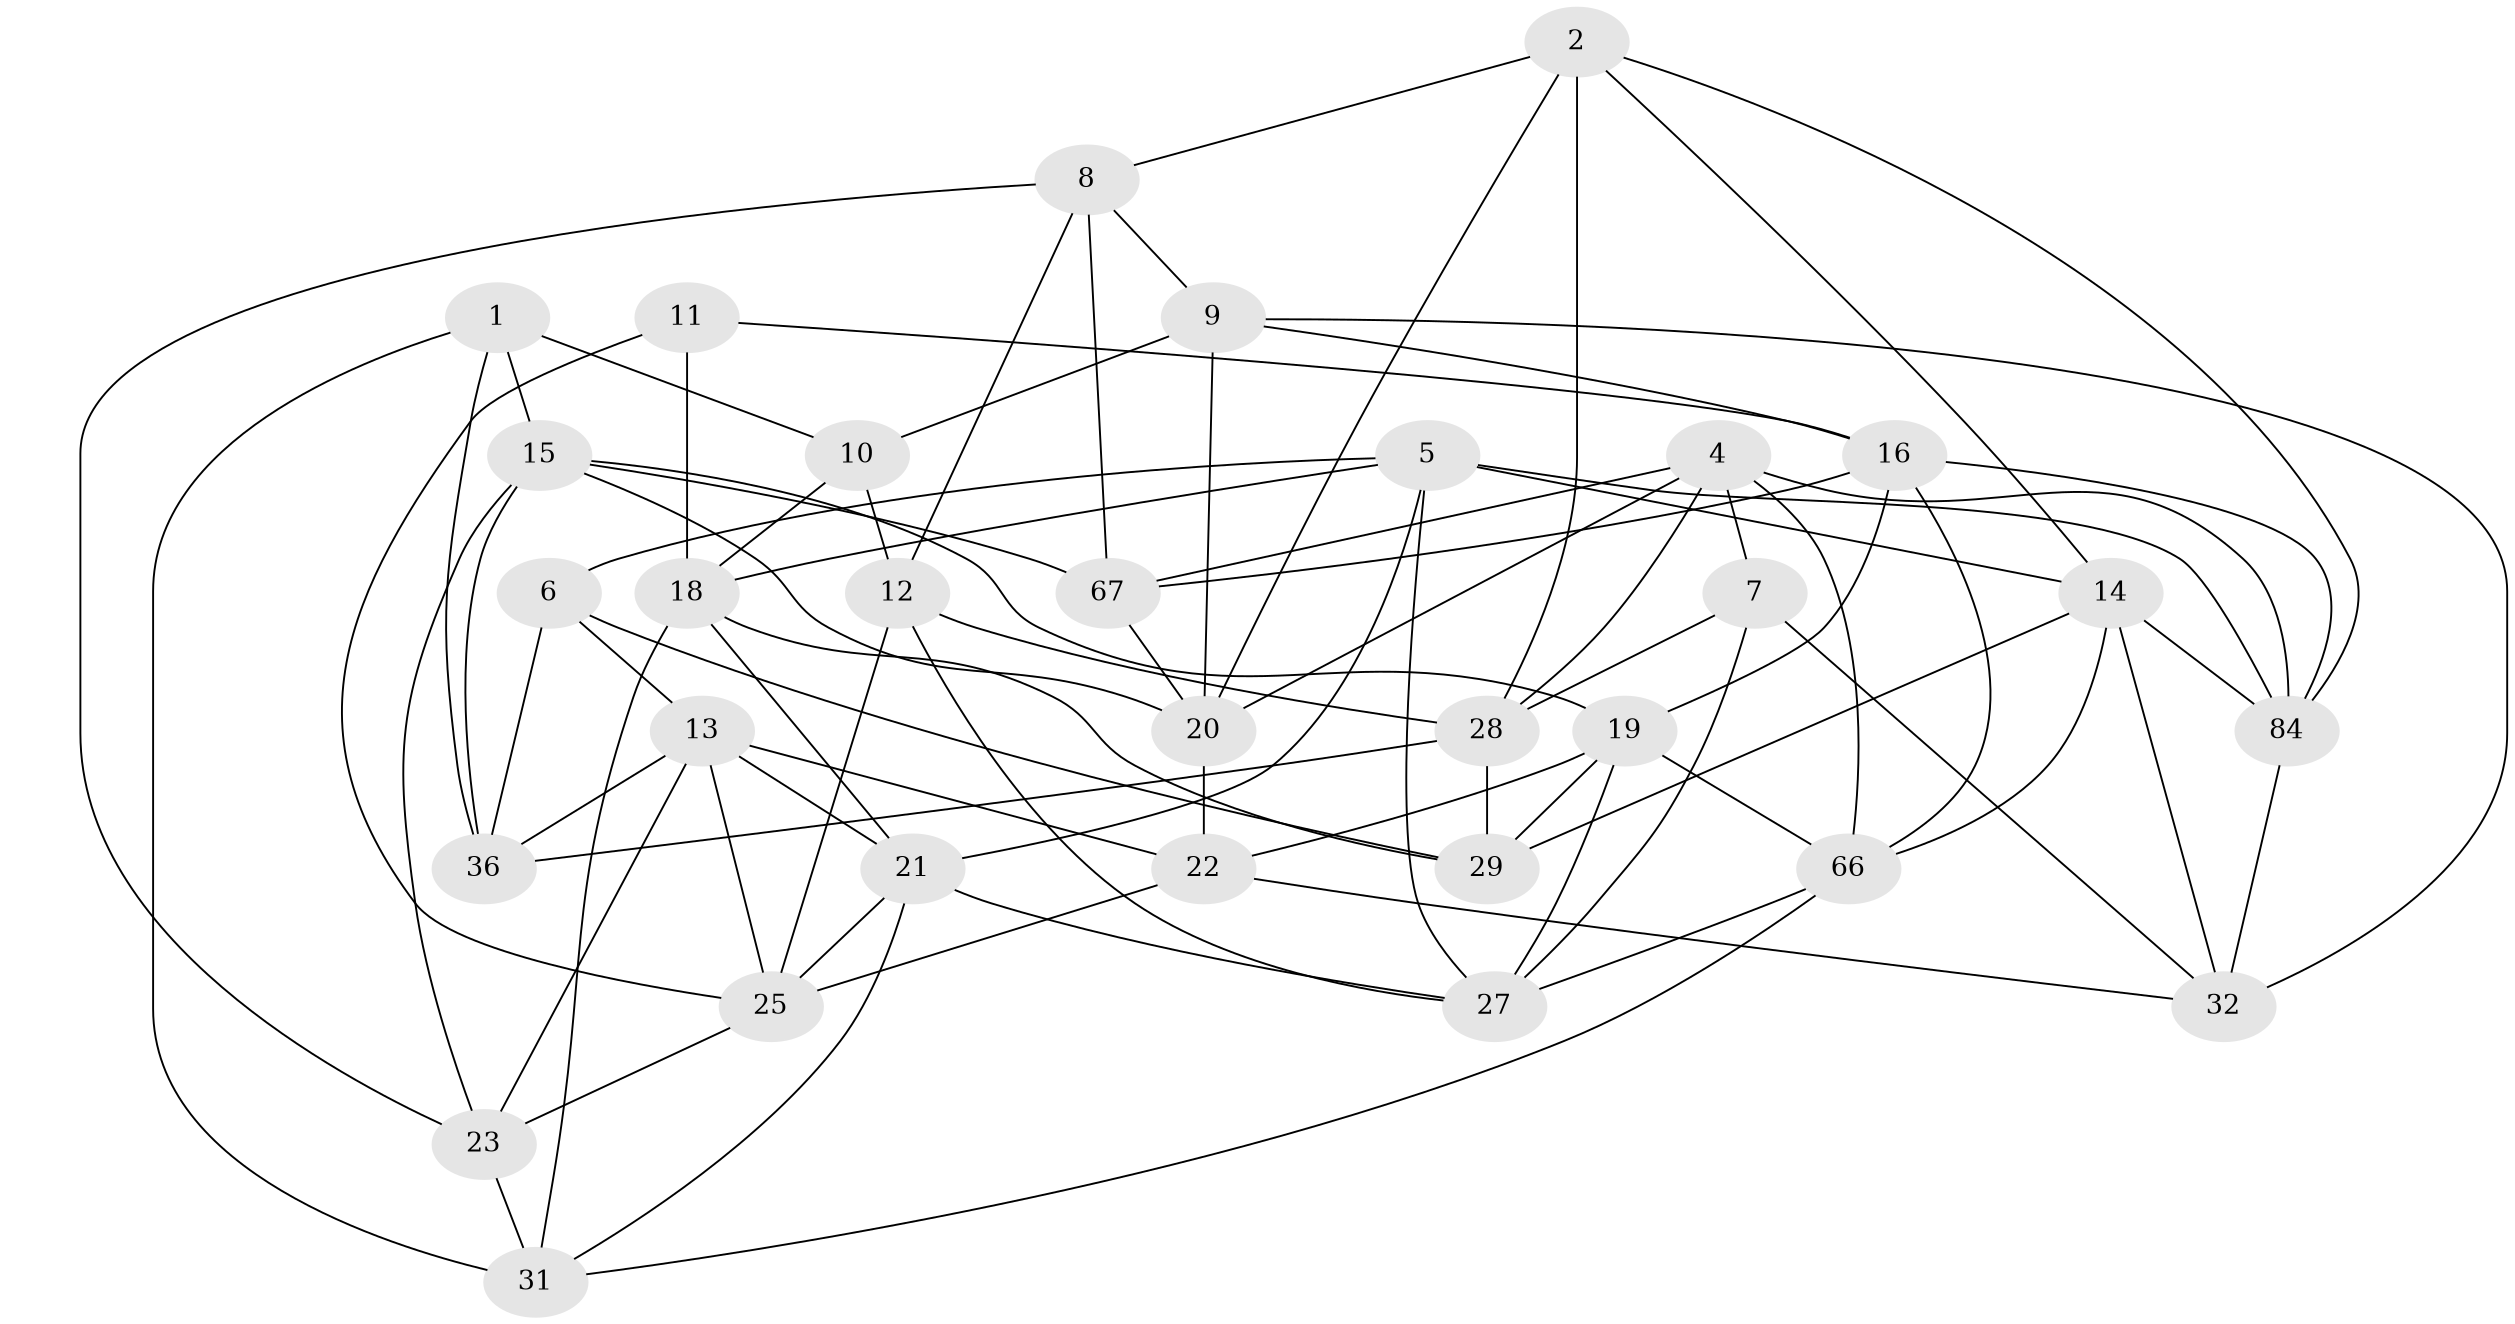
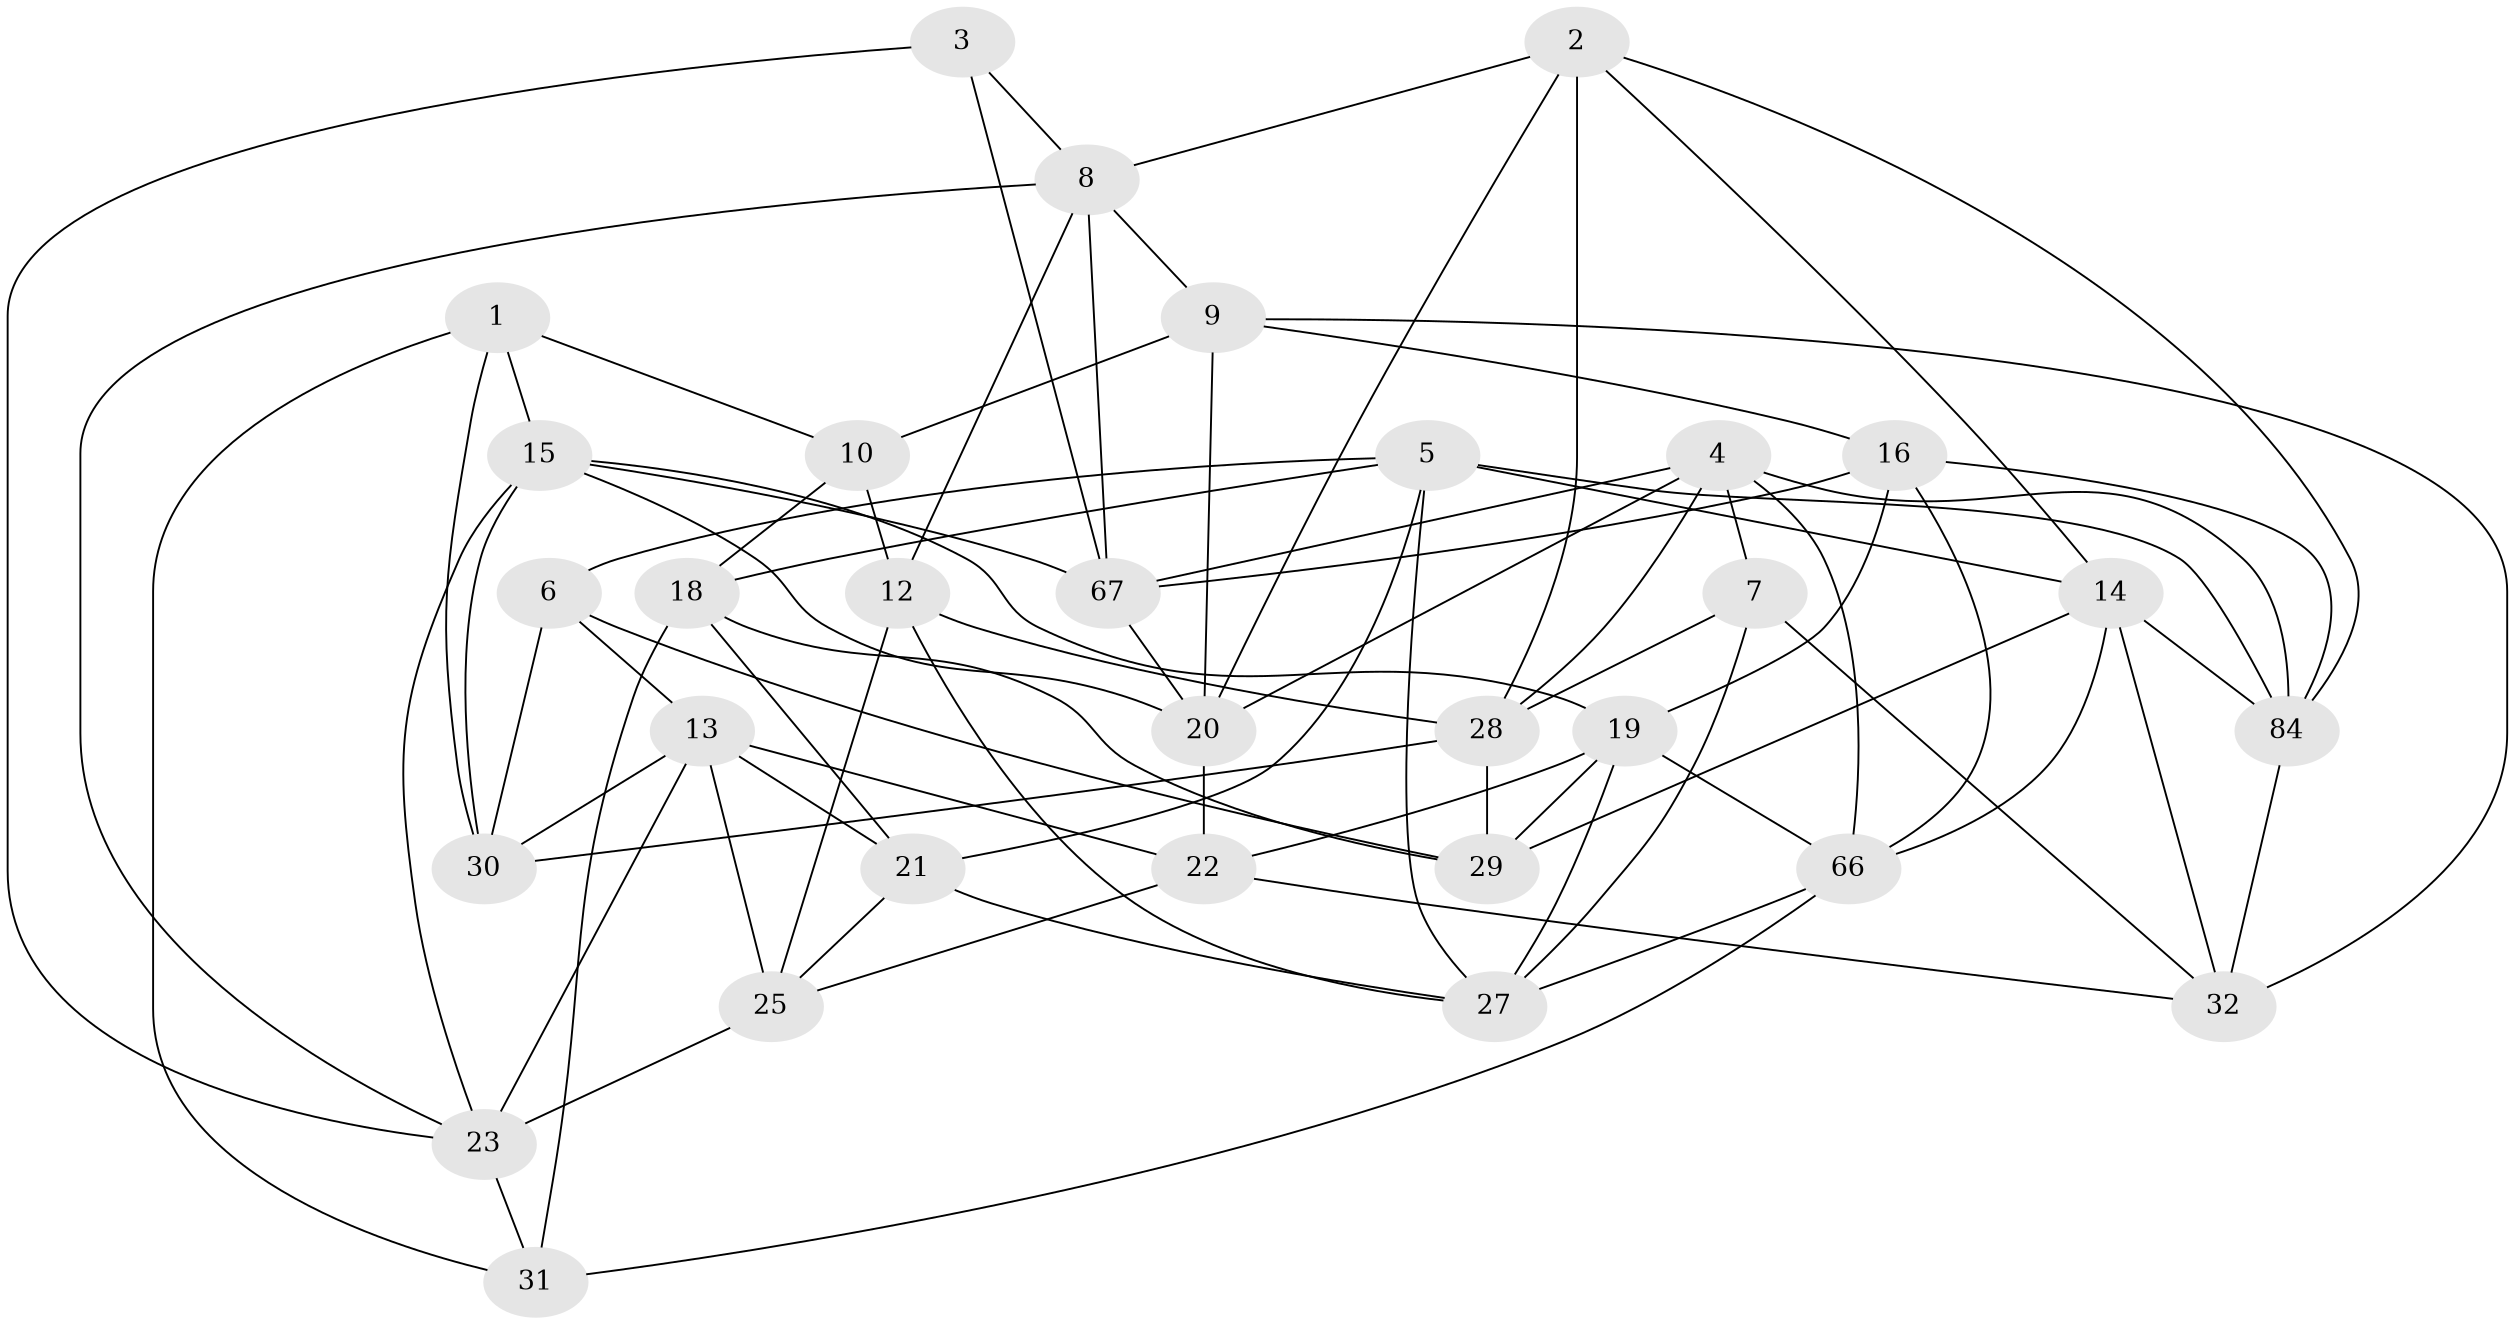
node "3": added
node "11": removed
node "36": label "36" -> "30"
edge "21" -- "31": removed
